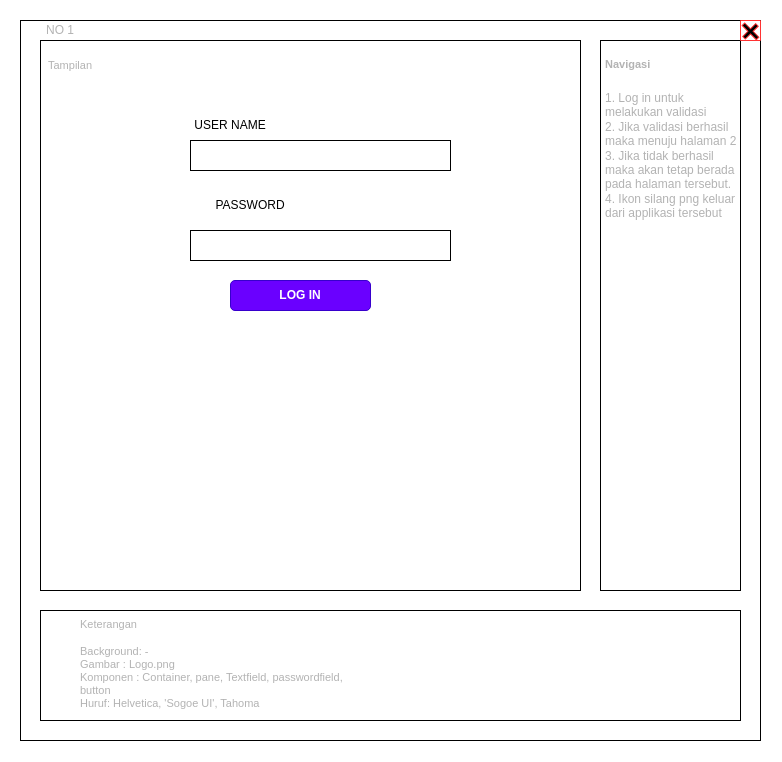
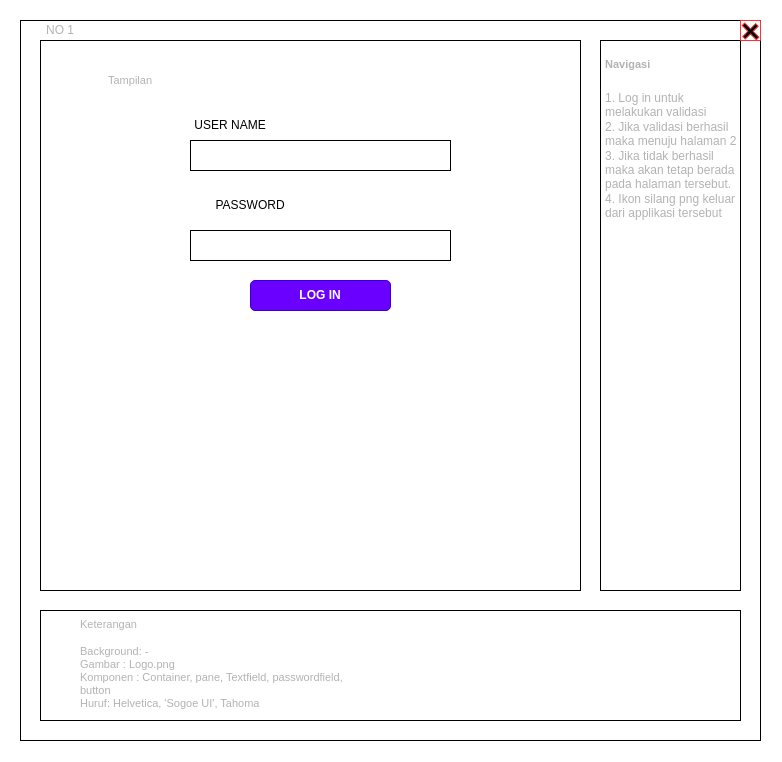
node "Tampilan": moved (71, 66) -> (131, 81)
node "LOG IN": moved (301, 296) -> (321, 296)
